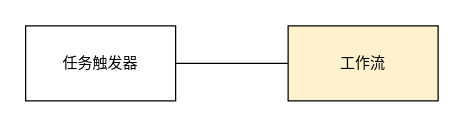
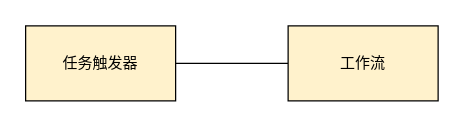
node "任务触发器": fillcolor #ffffff -> #fff2cc
